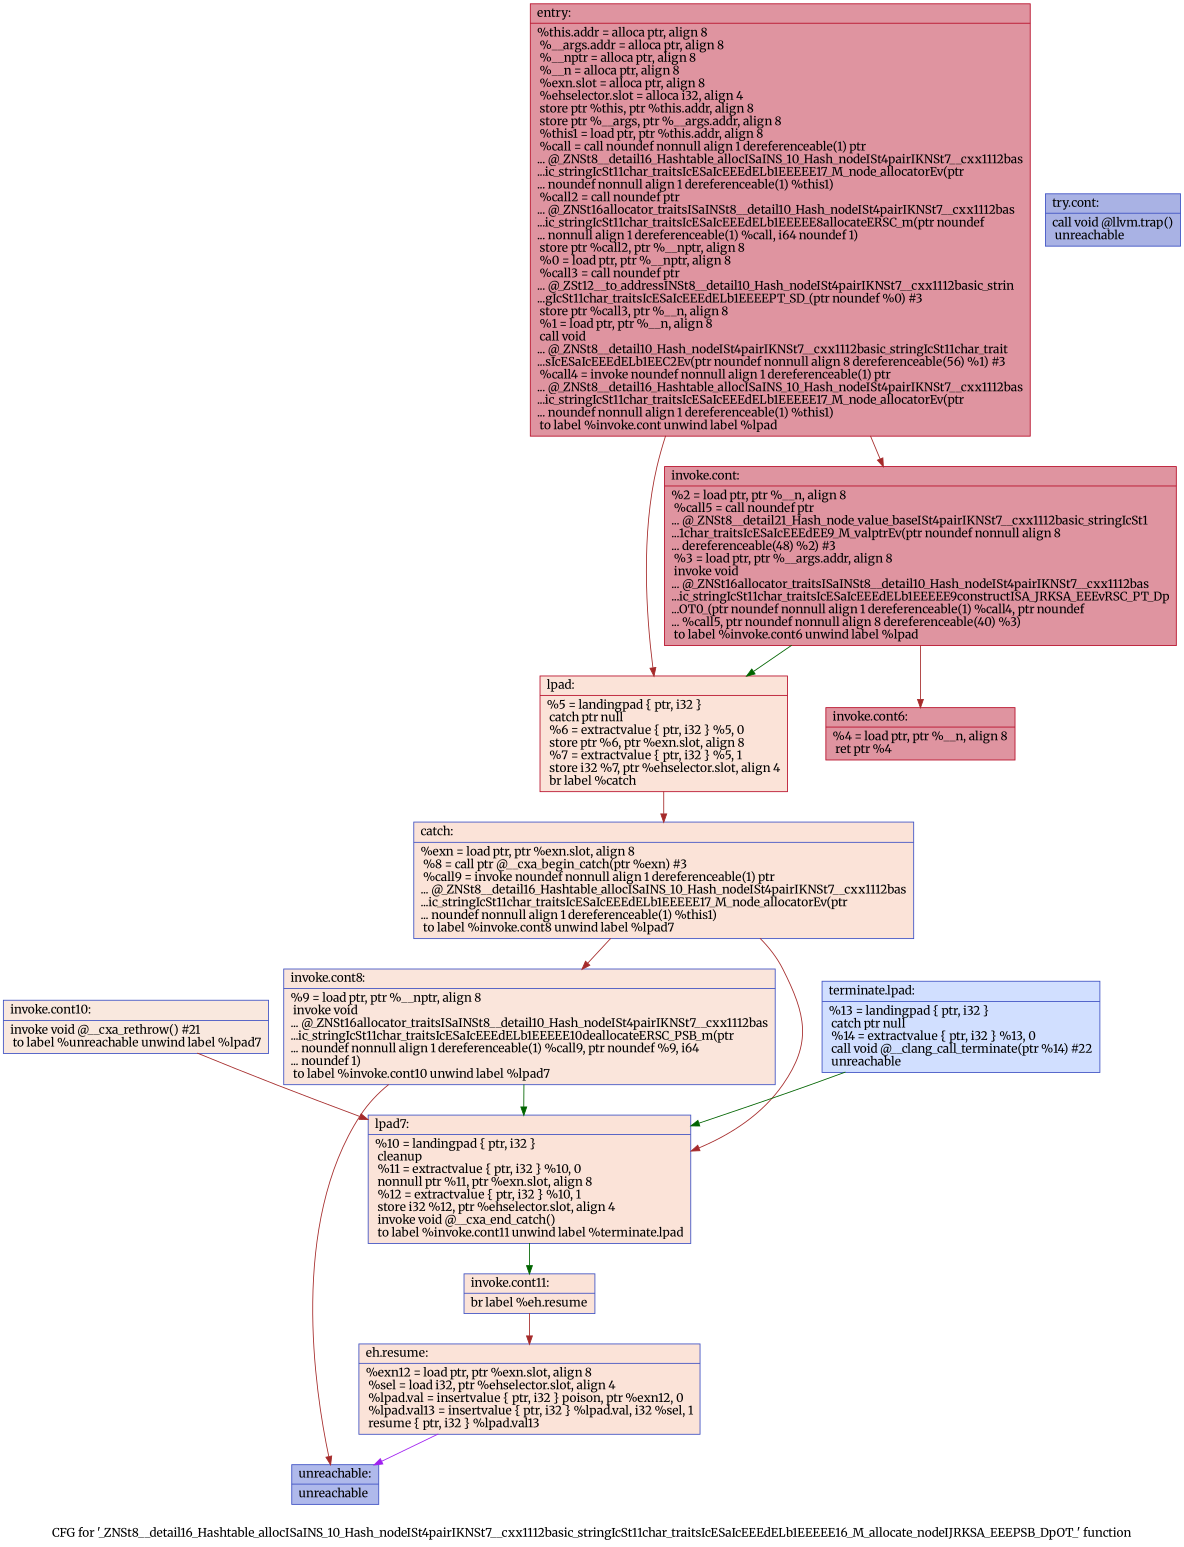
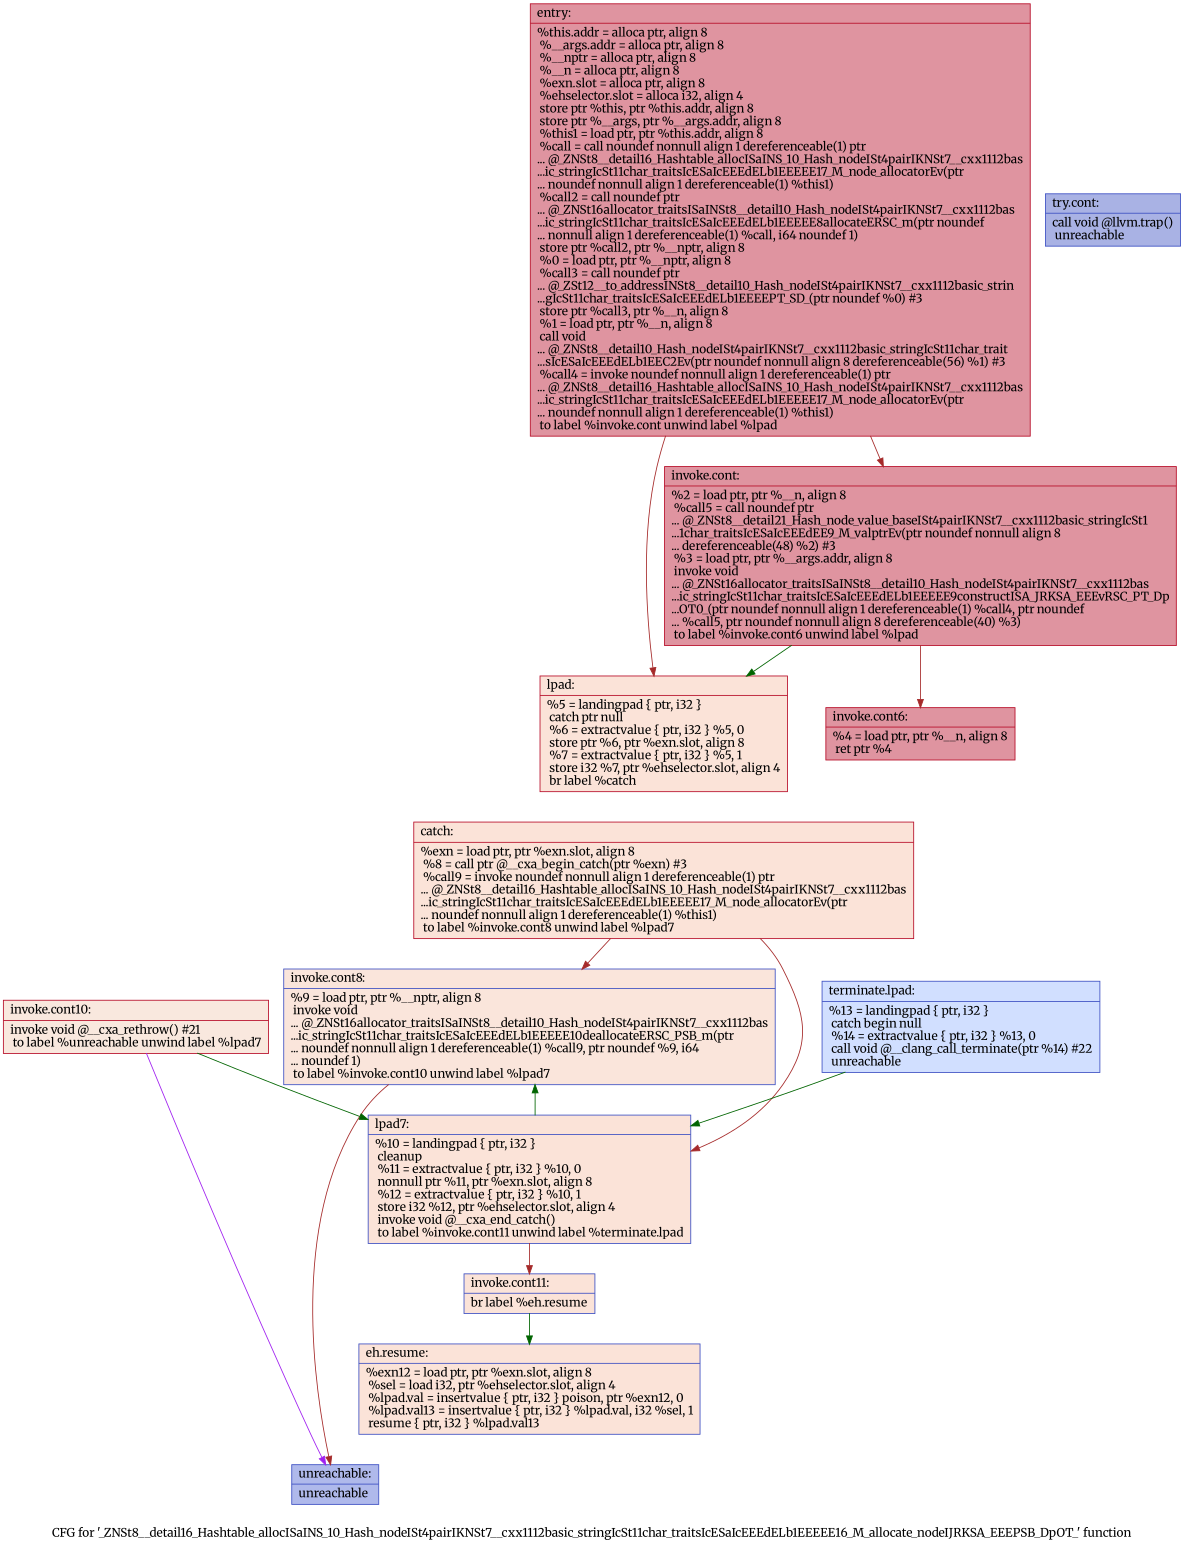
edge "lpad:" -> "catch:": removed
node "catch:": color #3d50c3ff -> #b70d28ff
node "terminate.lpad:": text "catch ptr null" -> "catch begin null"
node "invoke.cont10:": color #3d50c3ff -> #b70d28ff
edge "invoke.cont10:" -> "lpad7:": color brown -> darkgreen
edge "invoke.cont8:" -> "lpad7:": reversed
edge "lpad7:" -> "invoke.cont11:": color darkgreen -> brown
edge "invoke.cont11:" -> "eh.resume:": color brown -> darkgreen
edge "eh.resume:" -> "unreachable:": now "invoke.cont10:" -> "unreachable:"
